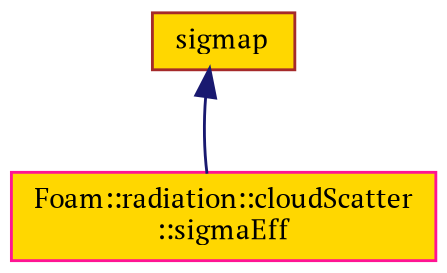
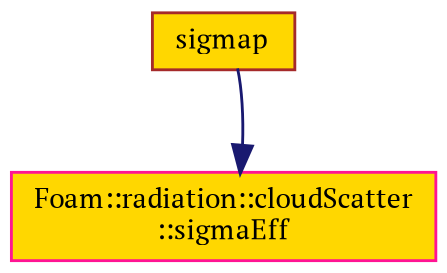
edge "Foam::radiation::cloudScatter ::sigmaEff" -> "sigmap": reversed
